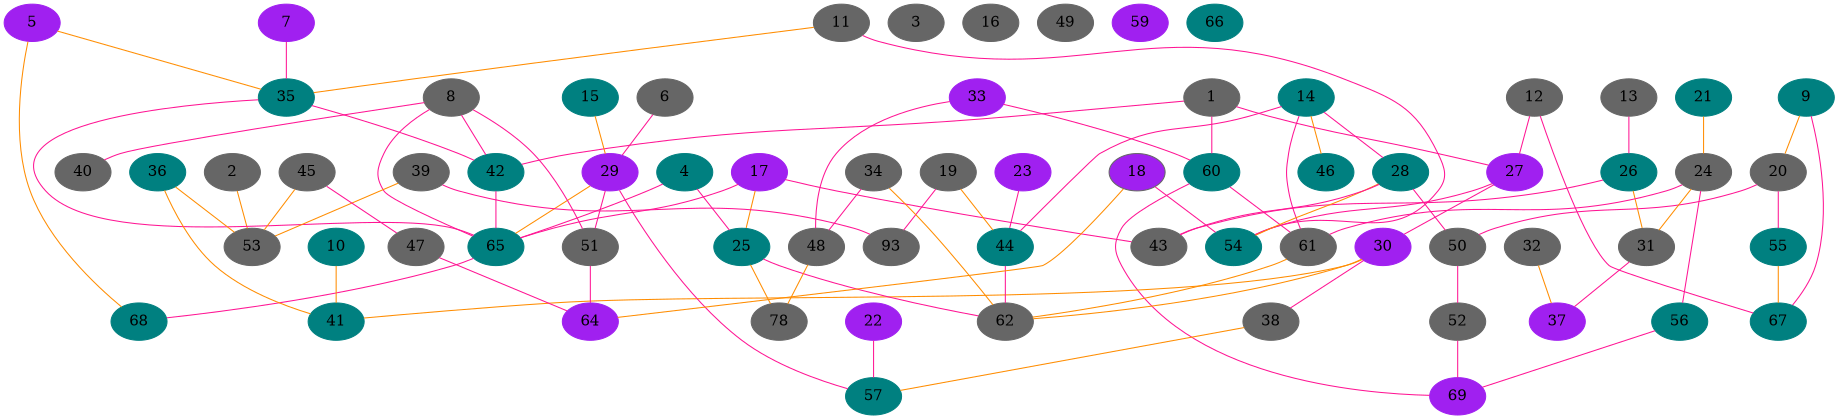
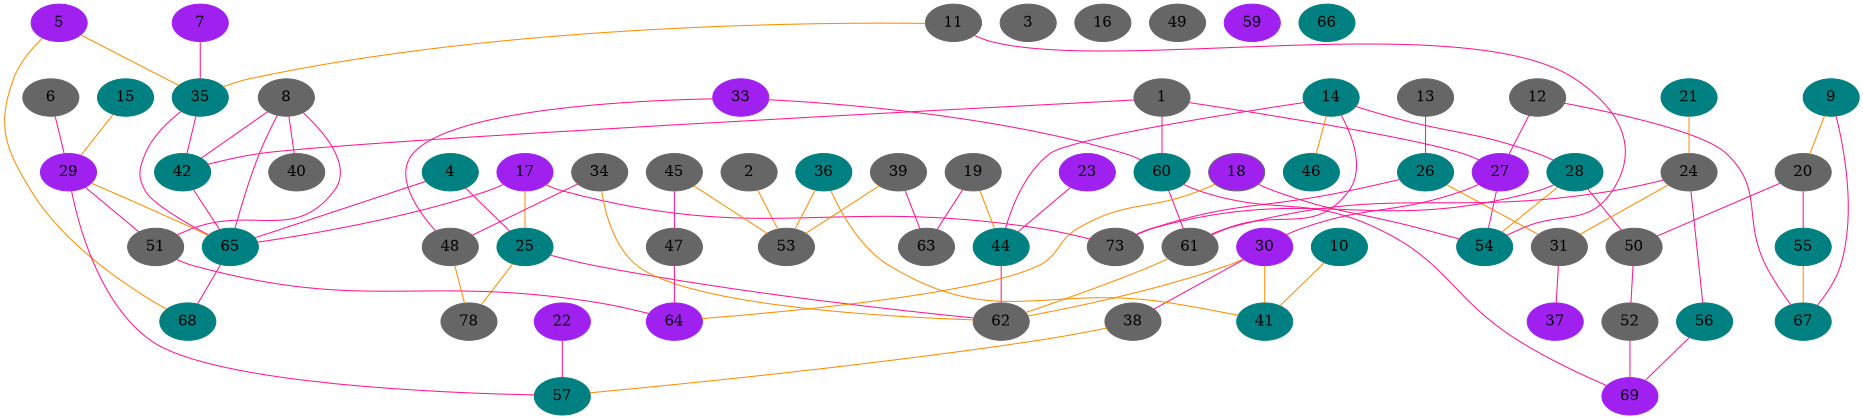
node "93": label "93" -> "63"
node "43": label "43" -> "73"
node "32": removed
